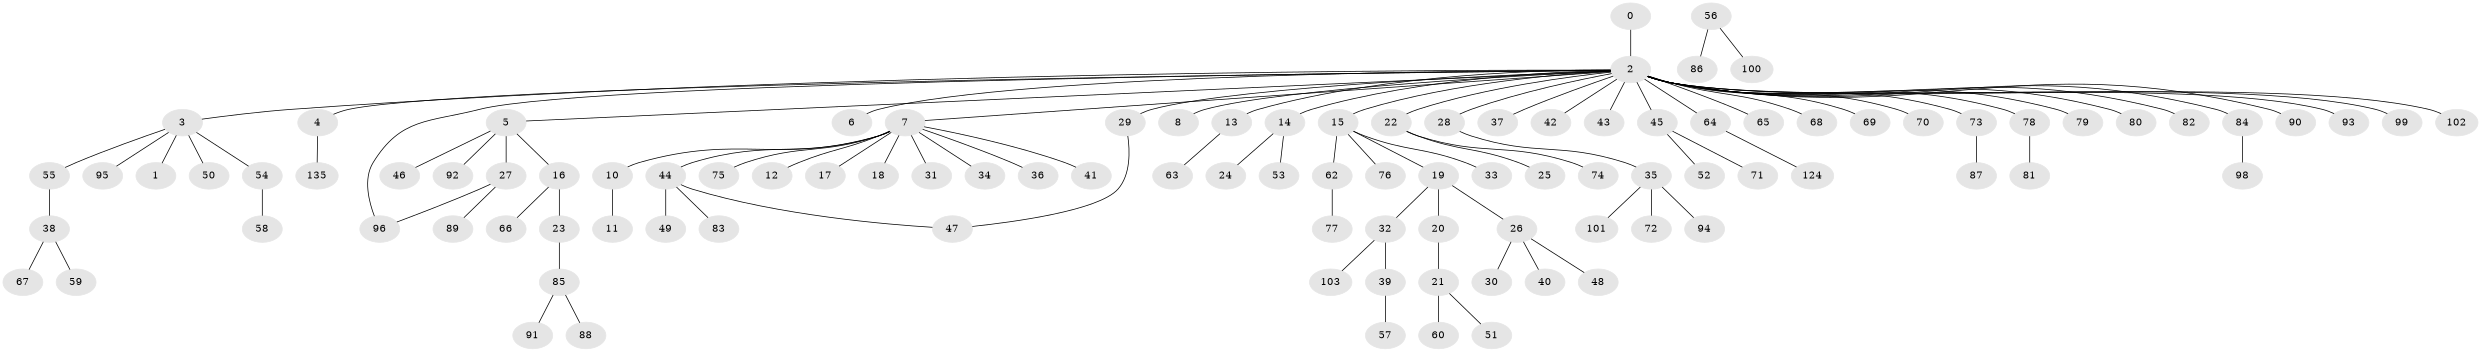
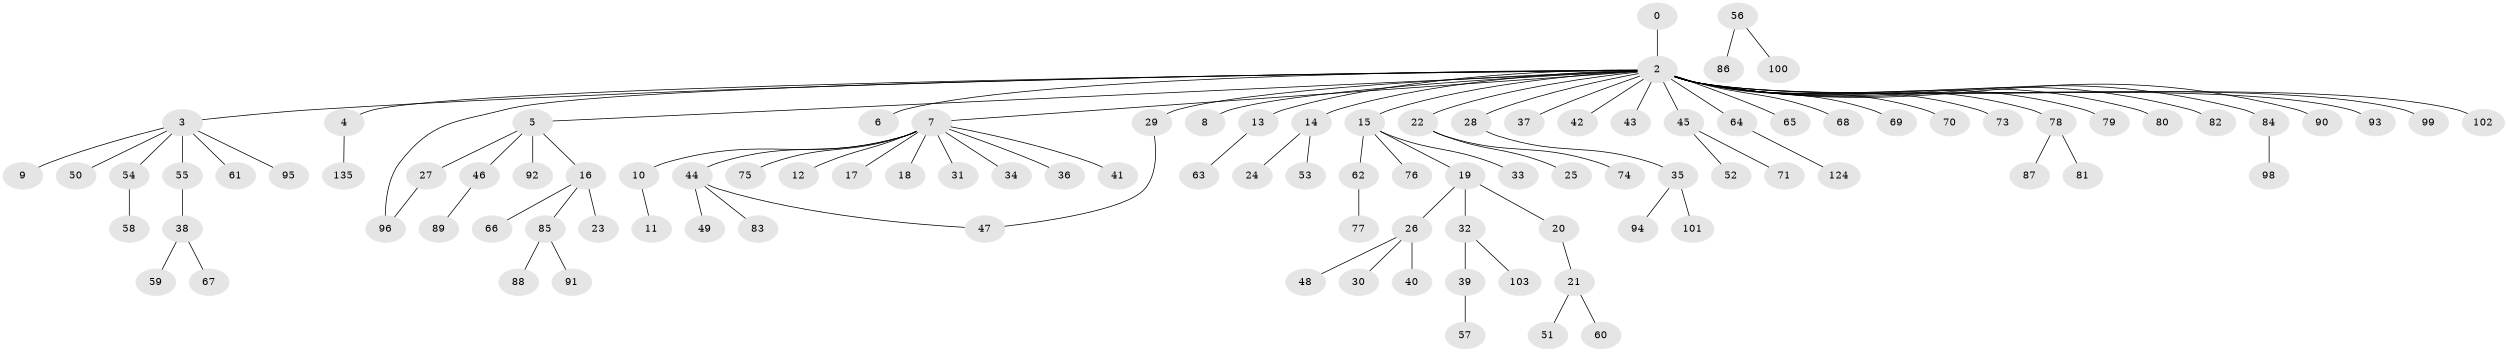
edge "73" -- "87": now "78" -- "87"
node "1": label "1" -> "9"
node "61": added
edge "27" -- "89": now "46" -- "89"
node "72": removed
edge "23" -- "85": now "16" -- "85"
